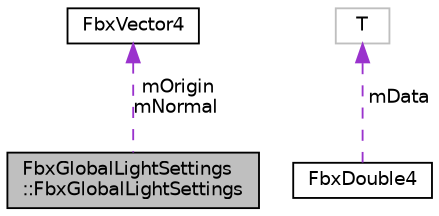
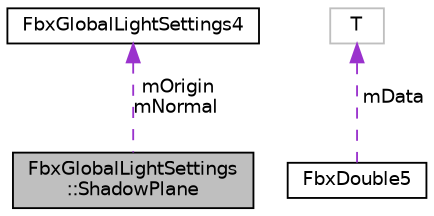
node "FbxVector4": label "FbxVector4" -> "FbxGlobalLightSettings4"
node "FbxGlobalLightSettings ::FbxGlobalLightSettings": label "FbxGlobalLightSettings ::FbxGlobalLightSettings" -> "FbxGlobalLightSettings ::ShadowPlane"
node "FbxDouble4": label "FbxDouble4" -> "FbxDouble5"
